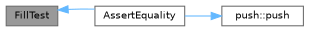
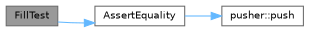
edge "AssertEquality" -> "FillTest": reversed
node "push::push": label "push::push" -> "pusher::push"
